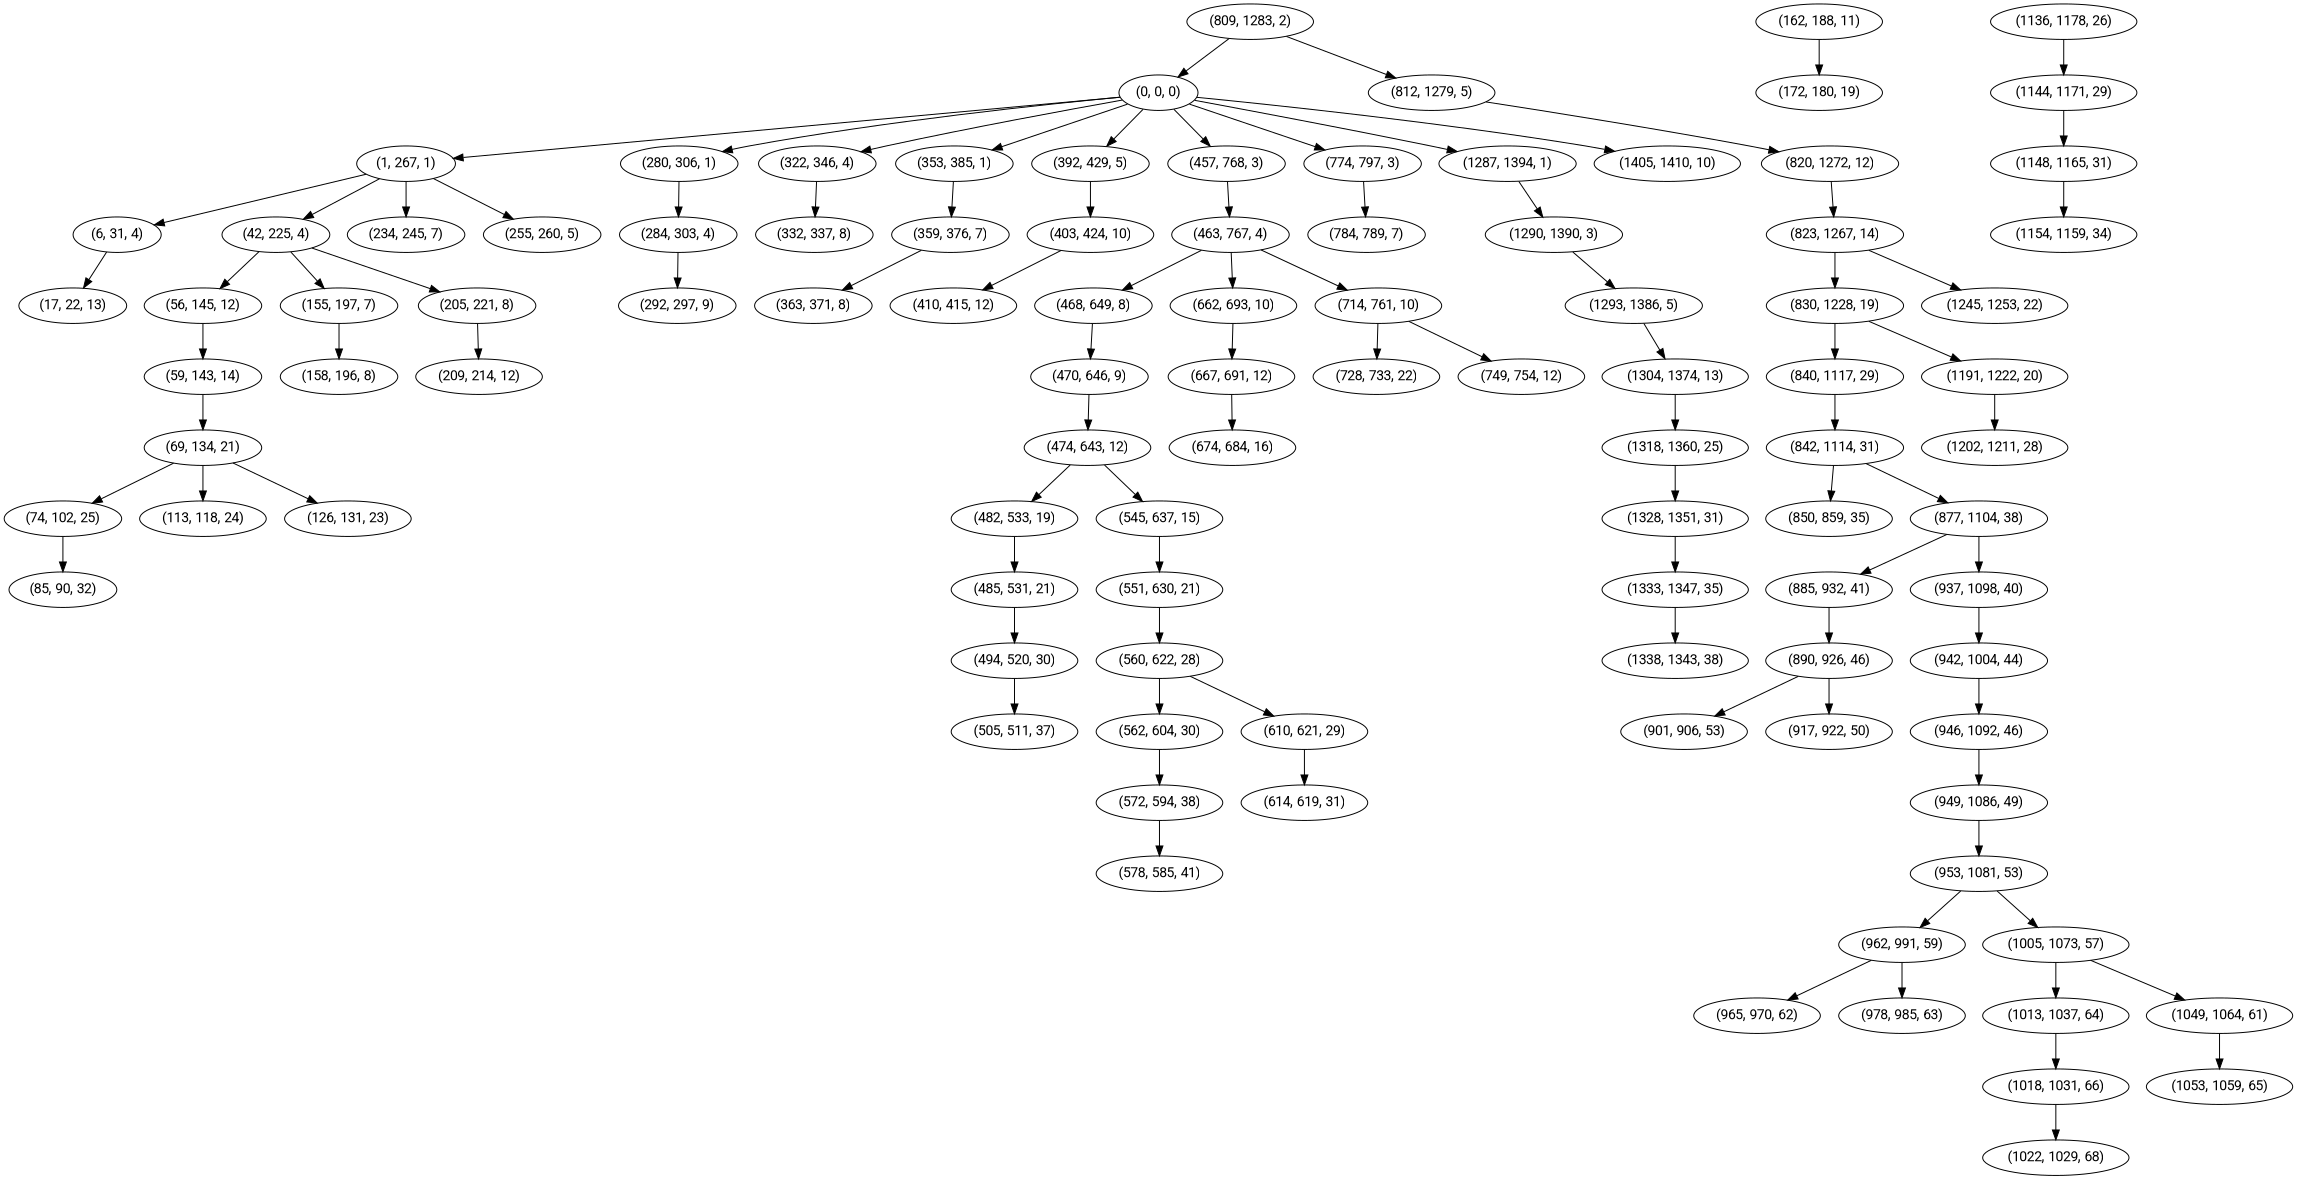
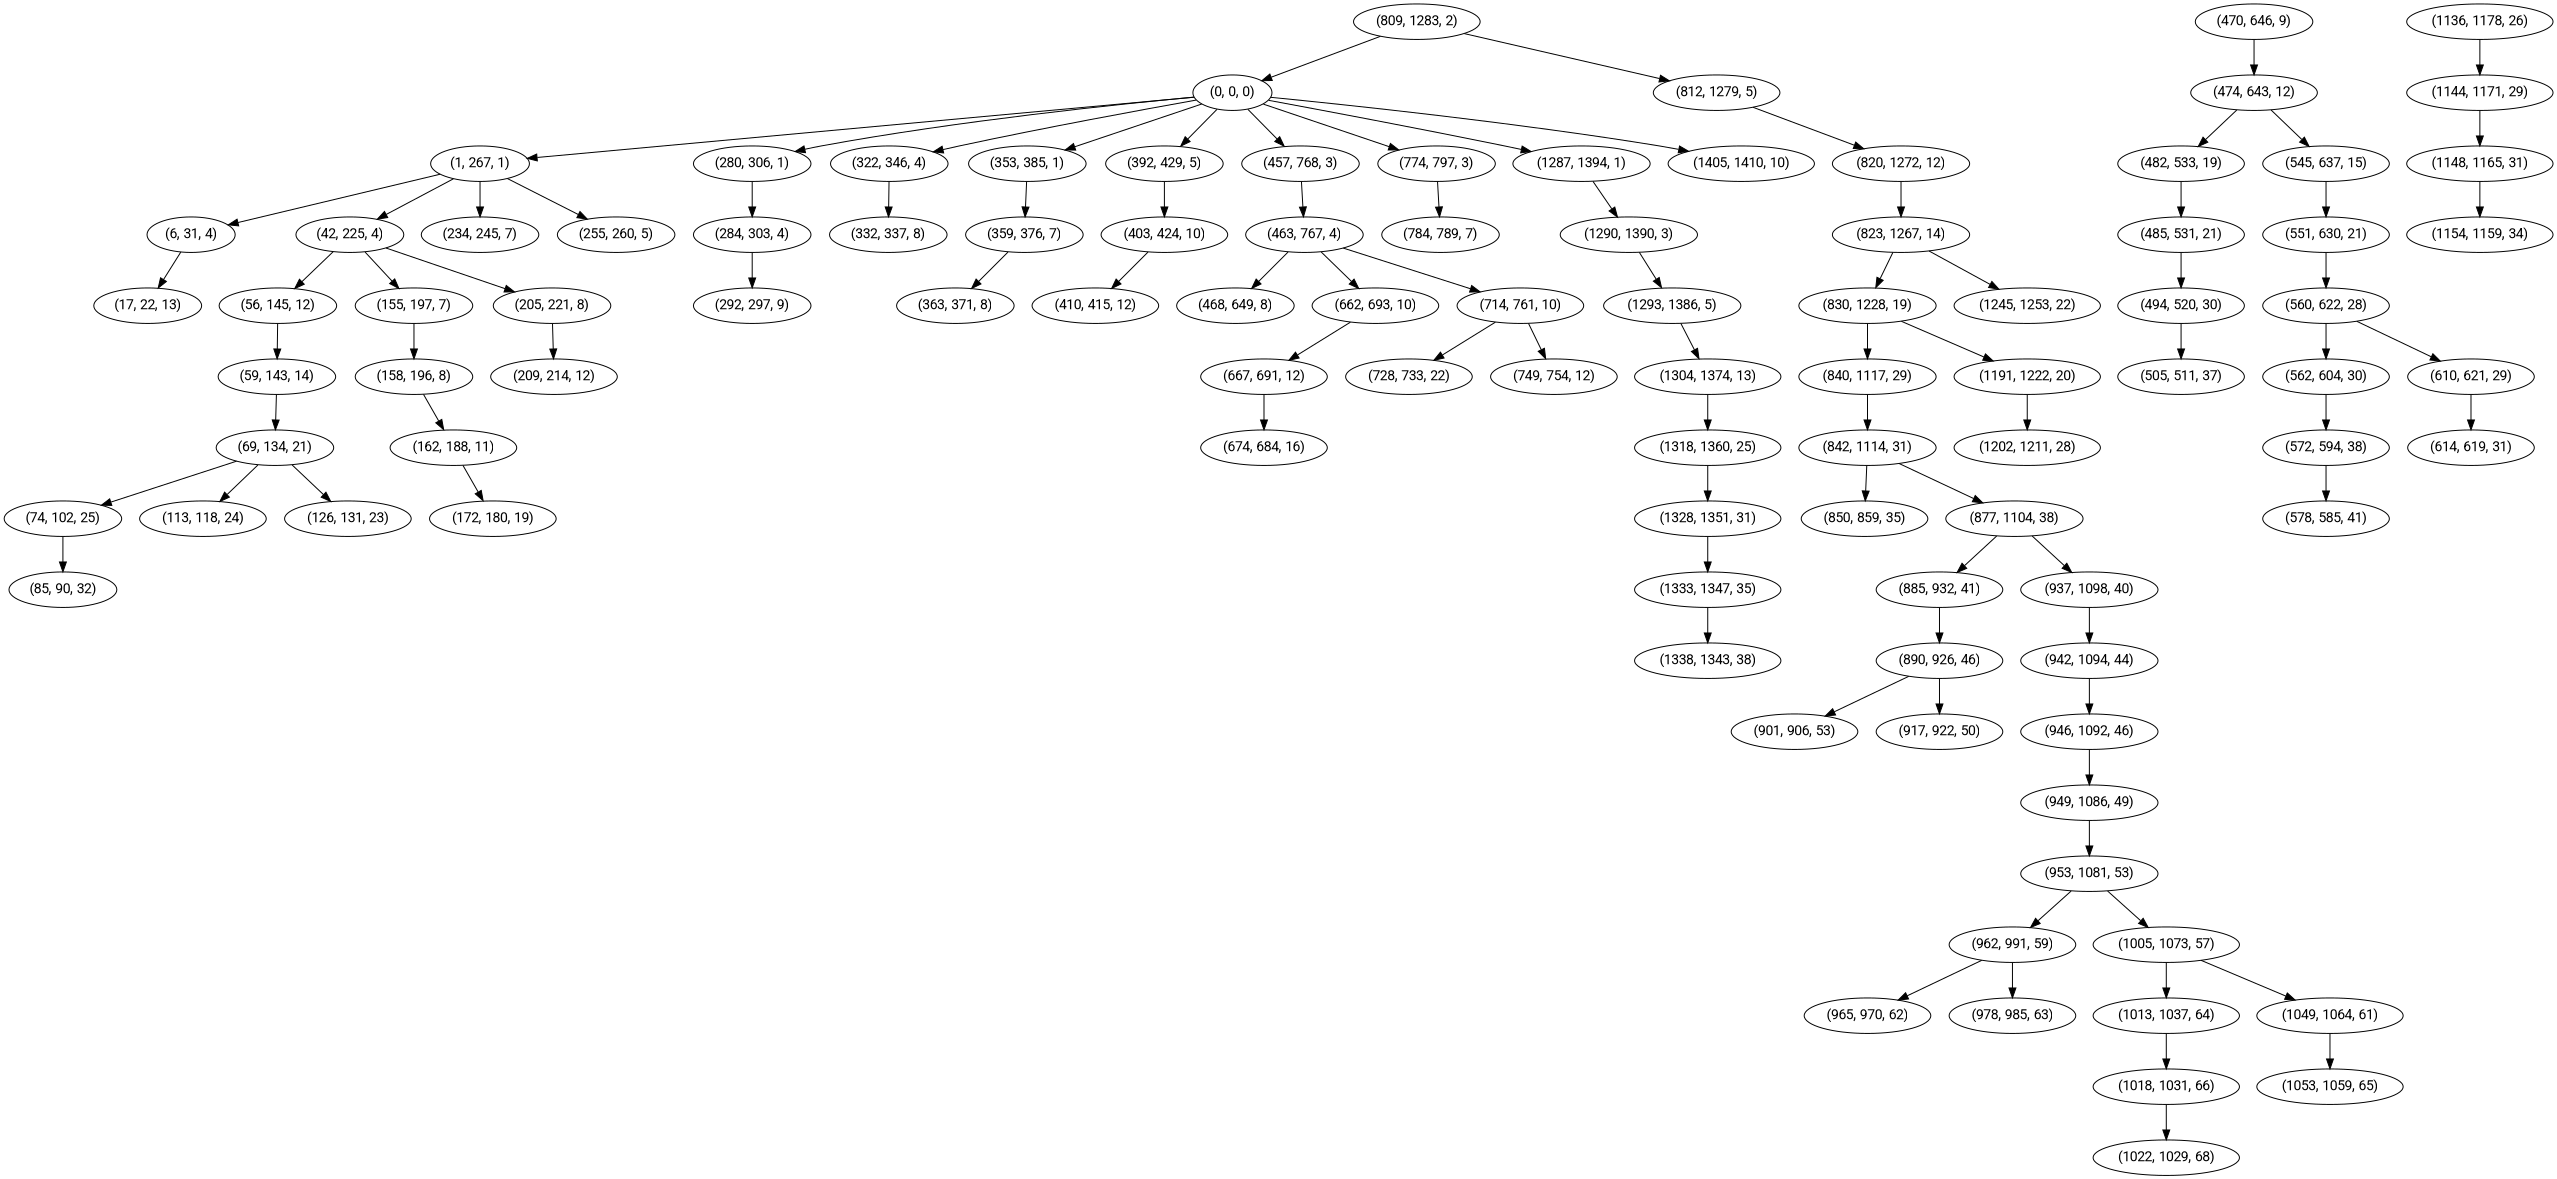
edge "(468, 649, 8)" -> "(470, 646, 9)": removed
edge "(158, 196, 8)" -> "(162, 188, 11)": added
node "(942, 1004, 44)": label "(942, 1004, 44)" -> "(942, 1094, 44)"
